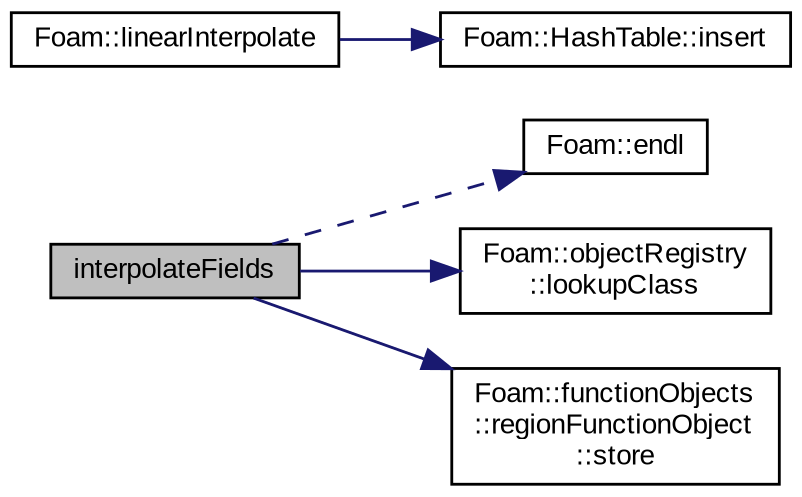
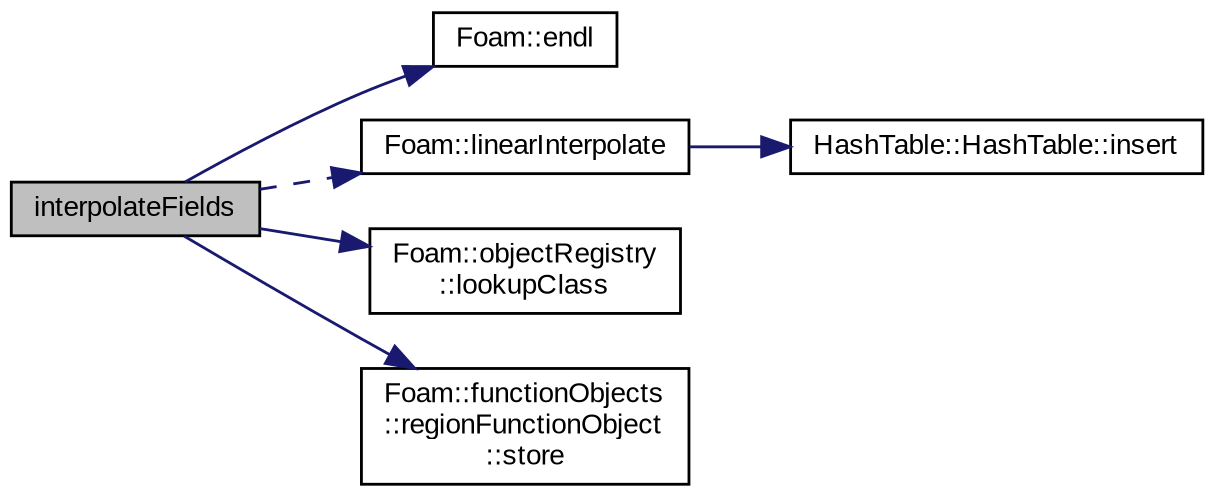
node "Foam::HashTable::insert": label "Foam::HashTable::insert" -> "HashTable::HashTable::insert"
edge "interpolateFields" -> "Foam::linearInterpolate": added
edge "interpolateFields" -> "Foam::endl": style dashed -> solid
